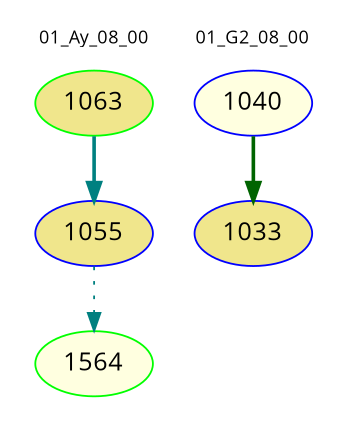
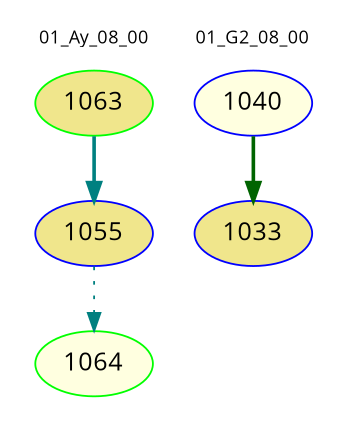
node "1564": label "1564" -> "1064"
